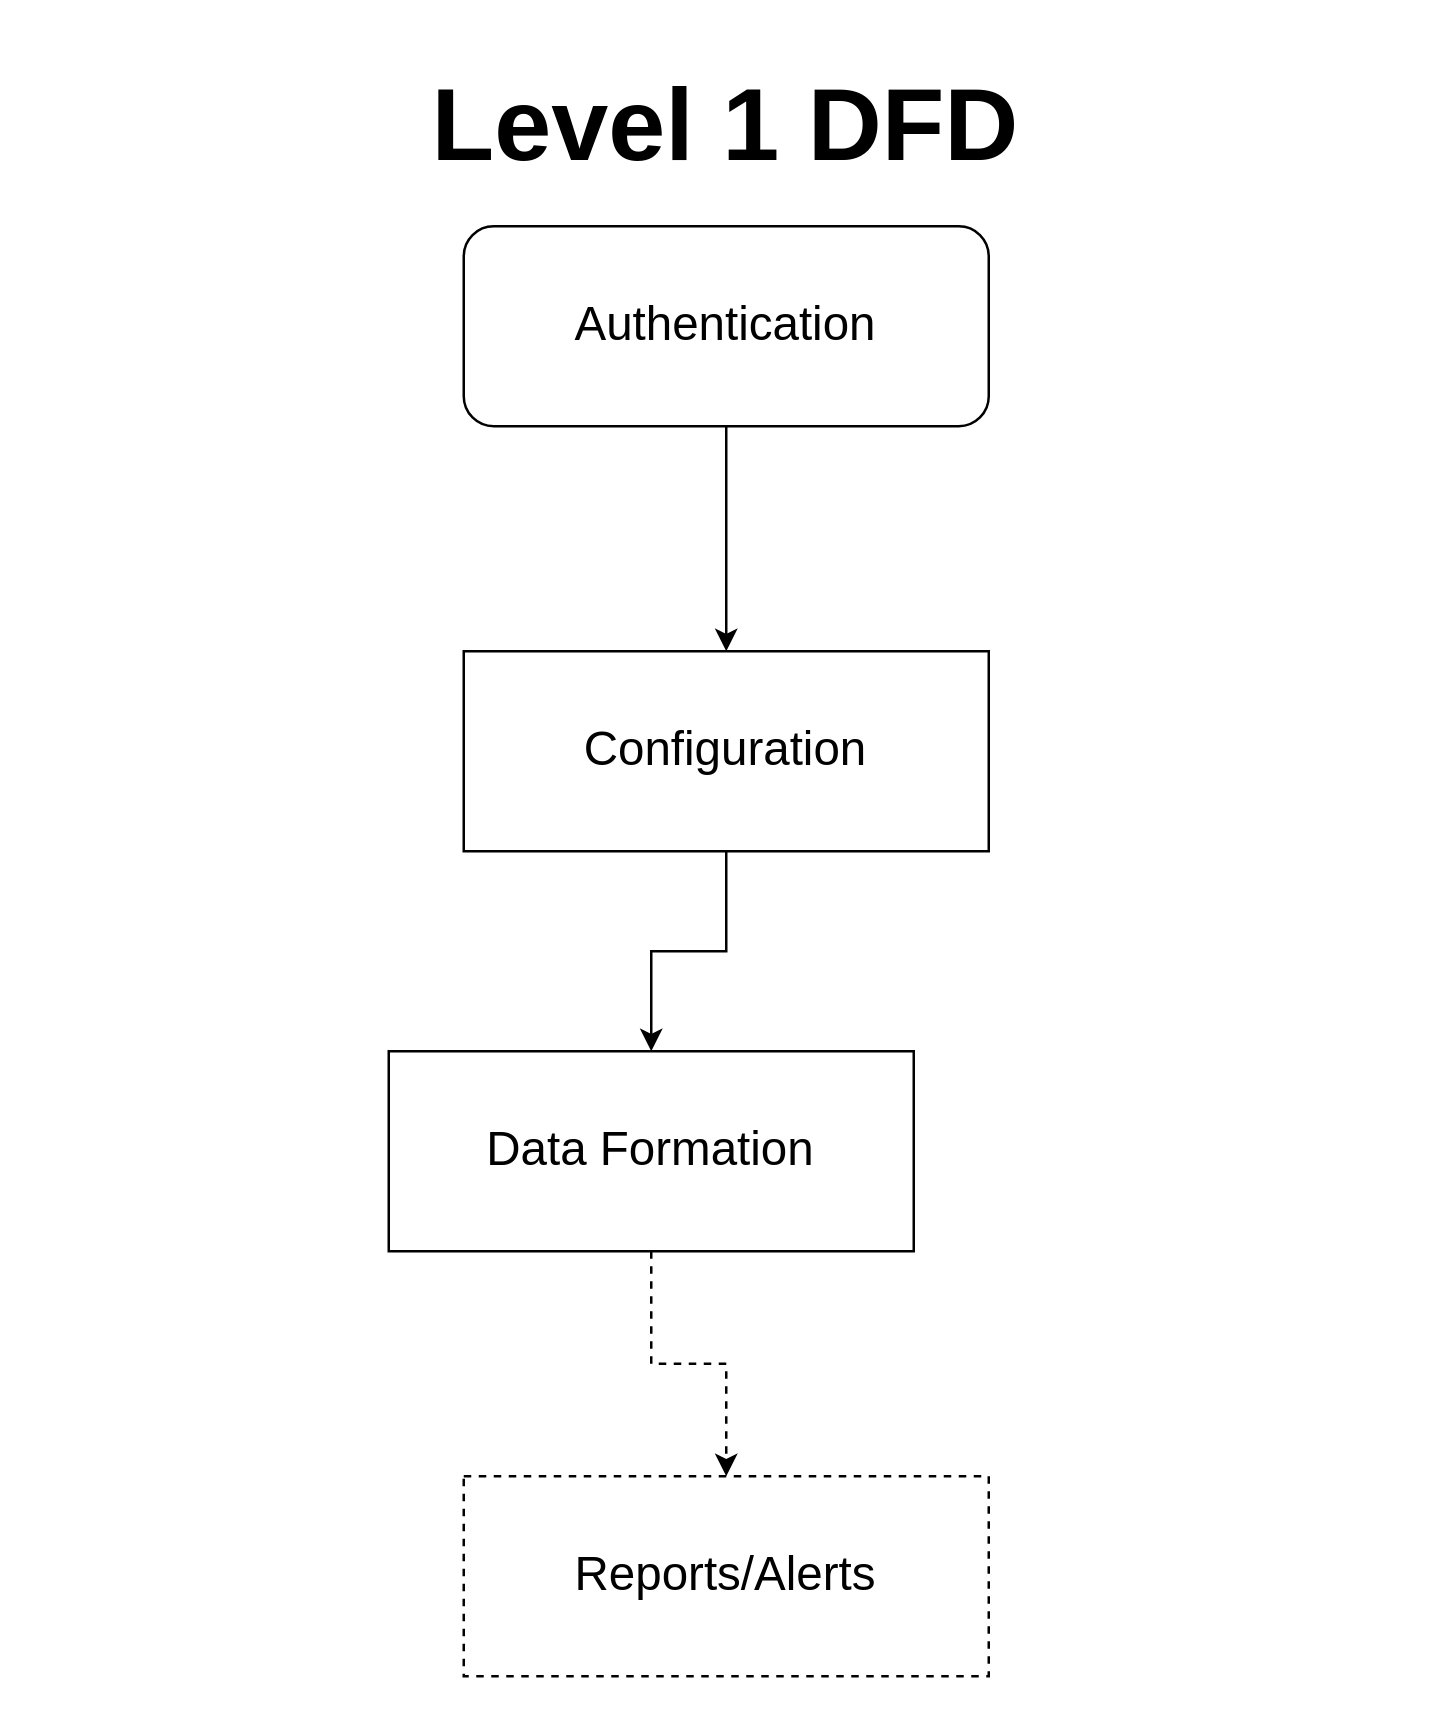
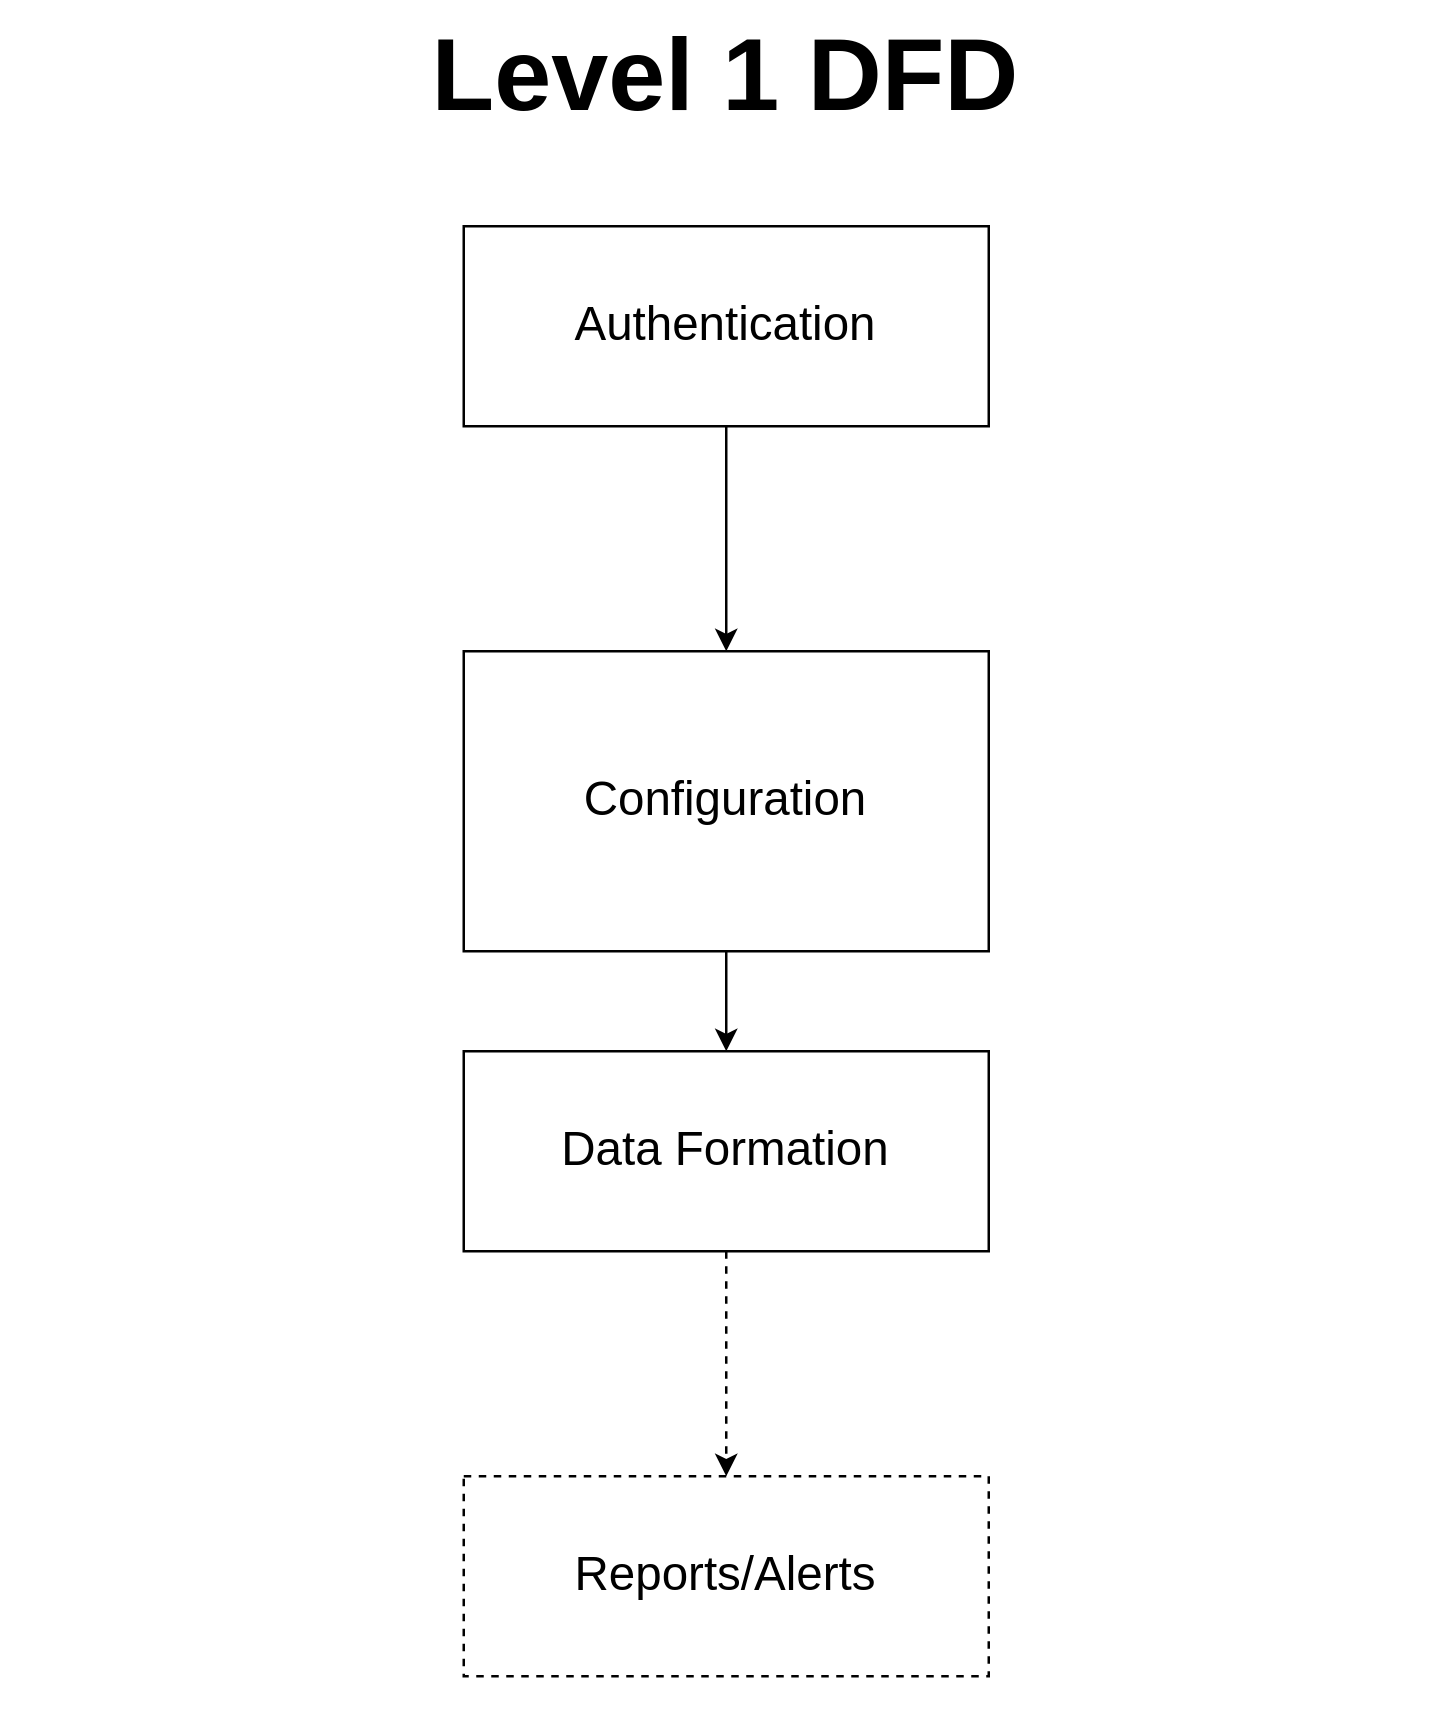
node "Level 1 DFD": moved (726, 126) -> (726, 76)
node "Authentication": shape rounded rectangle -> rectangle
node "Configuration": size 525x200 -> 525x300
node "Data Formation": moved (651, 1151) -> (726, 1151)
